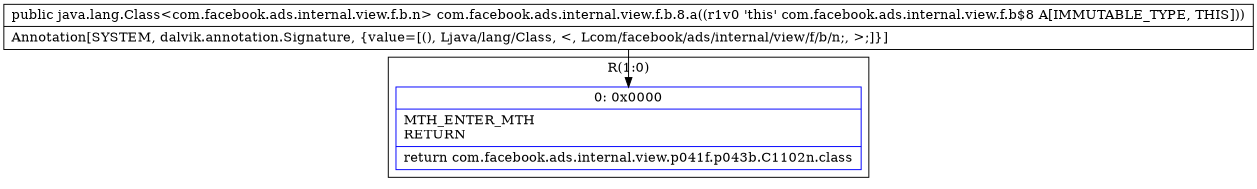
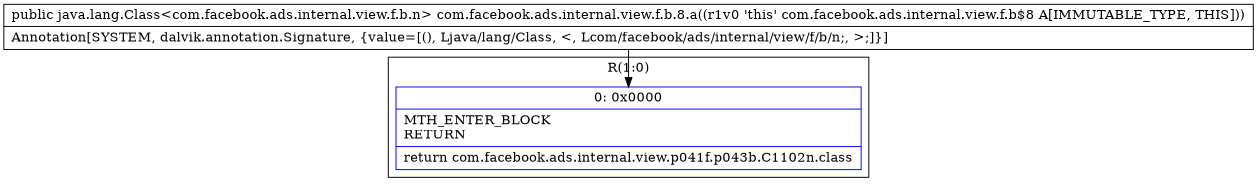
node "0: 0x0000": text "MTH_ENTER_MTH" -> "MTH_ENTER_BLOCK"
